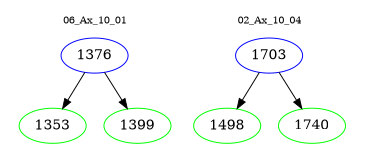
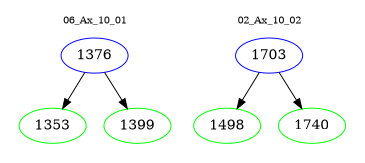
cluster "02_Ax_10_04": label "02_Ax_10_04" -> "02_Ax_10_02"
